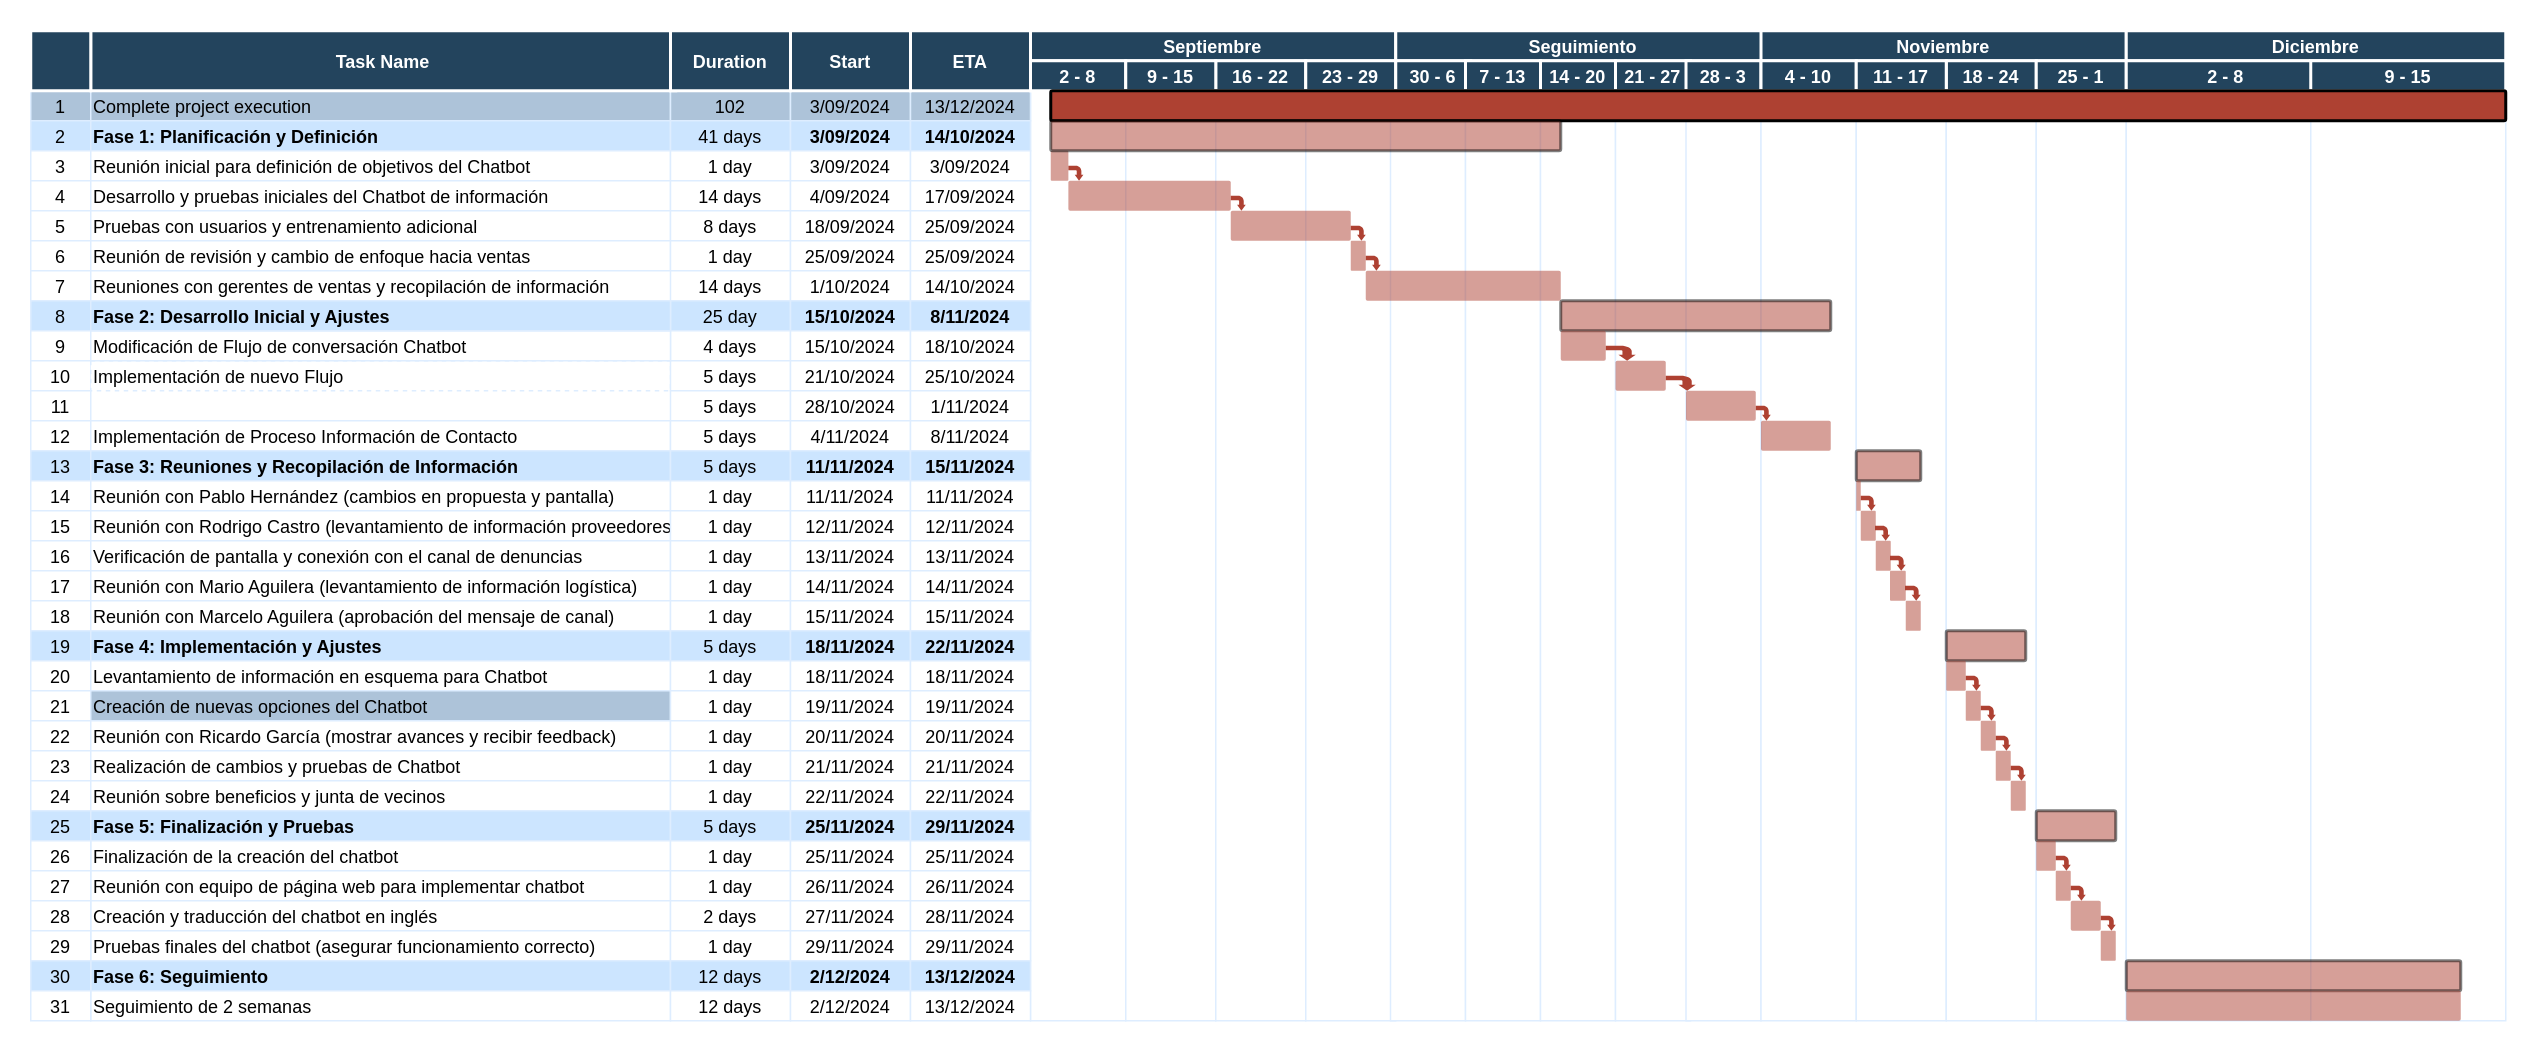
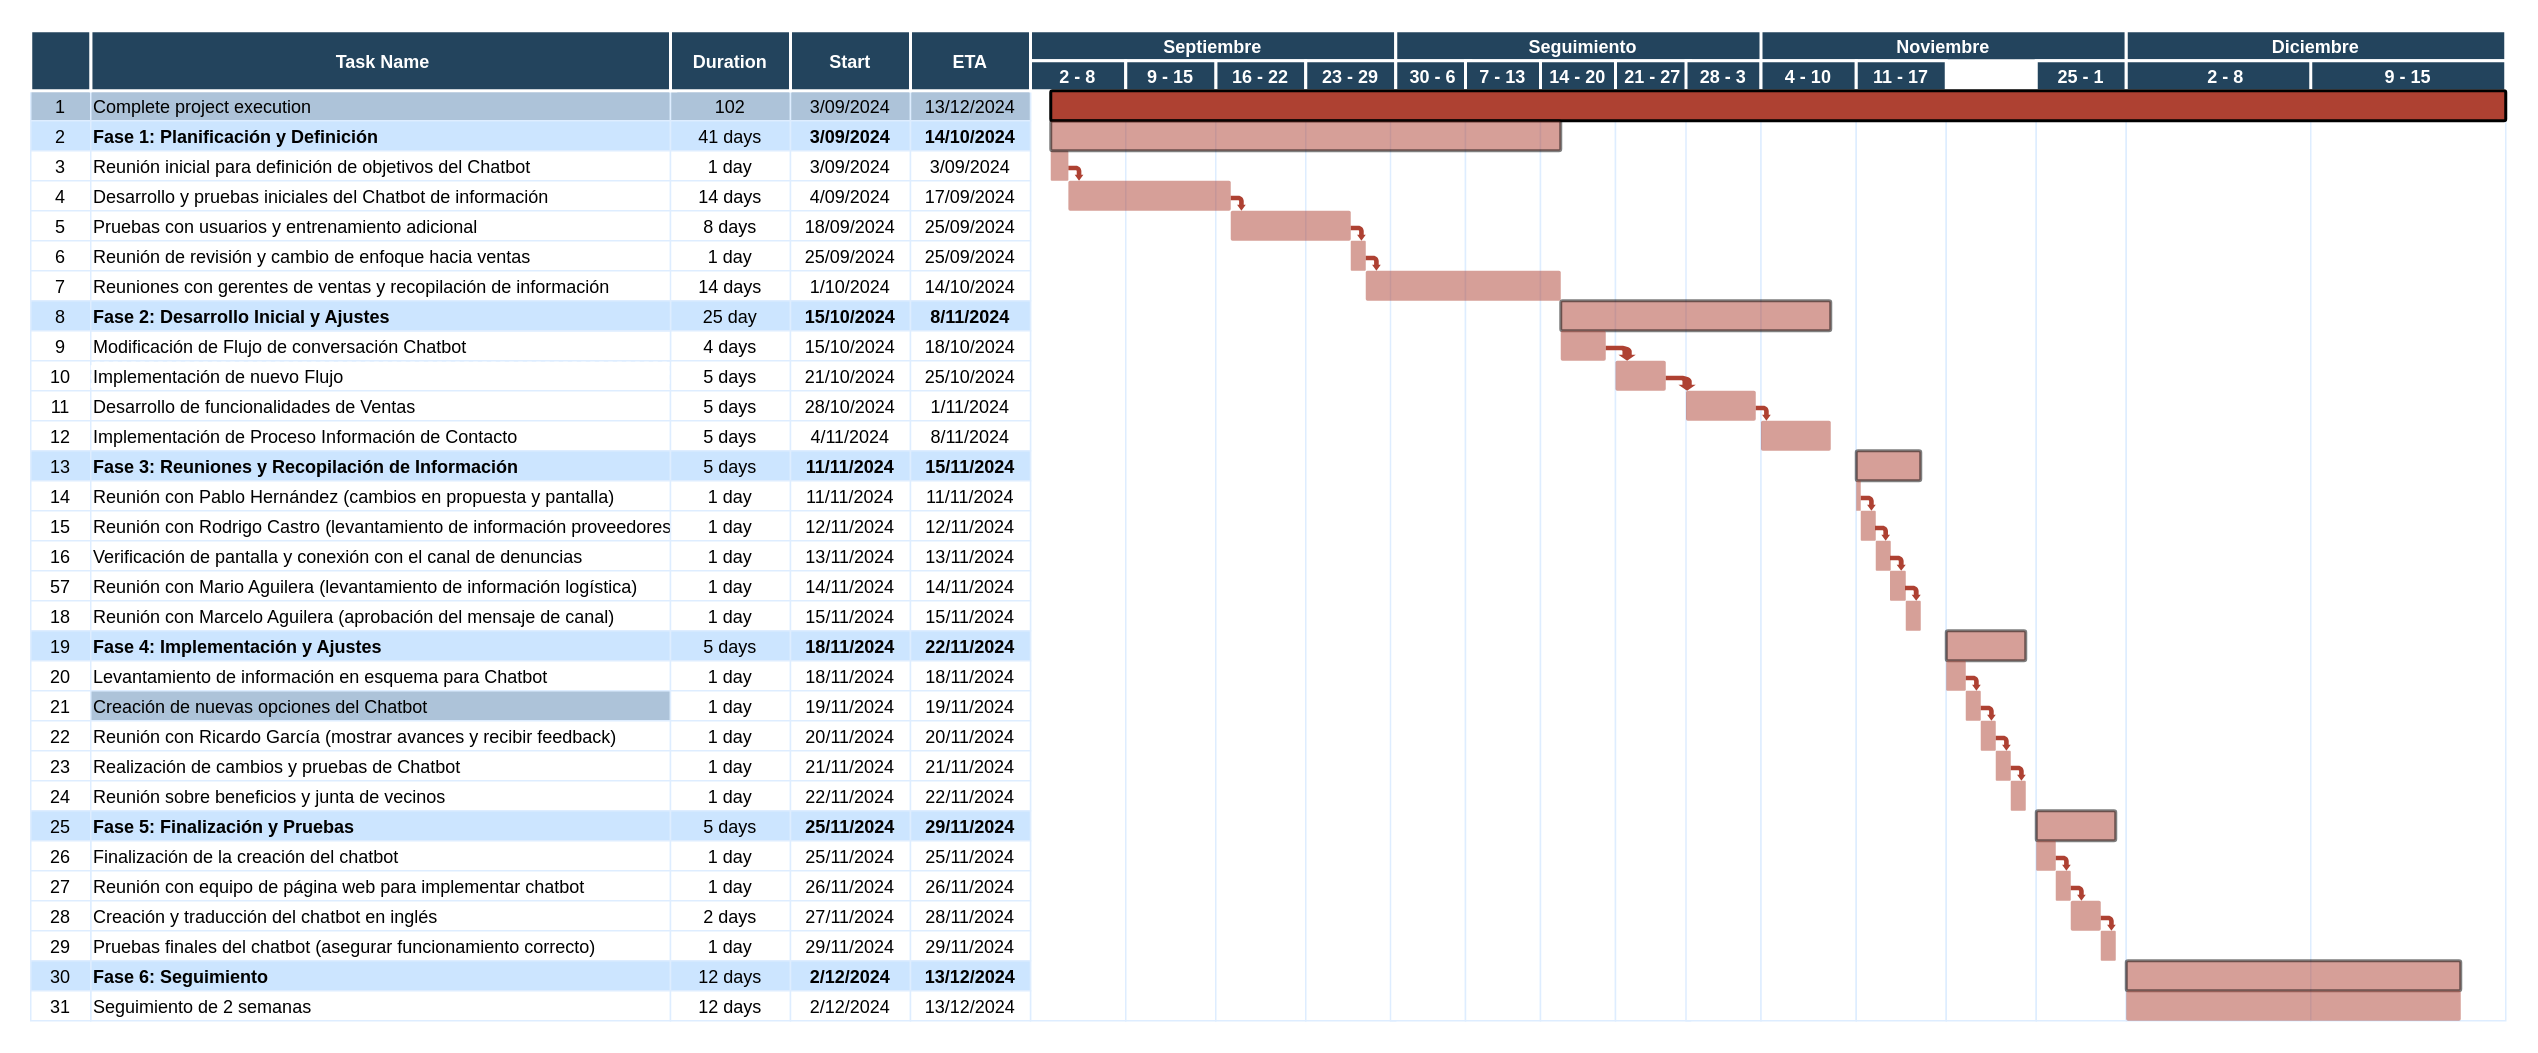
node "18 - 24": removed
node "Desarrollo de funcionalidades de Ventas": added
node "17": label "17" -> "57"
